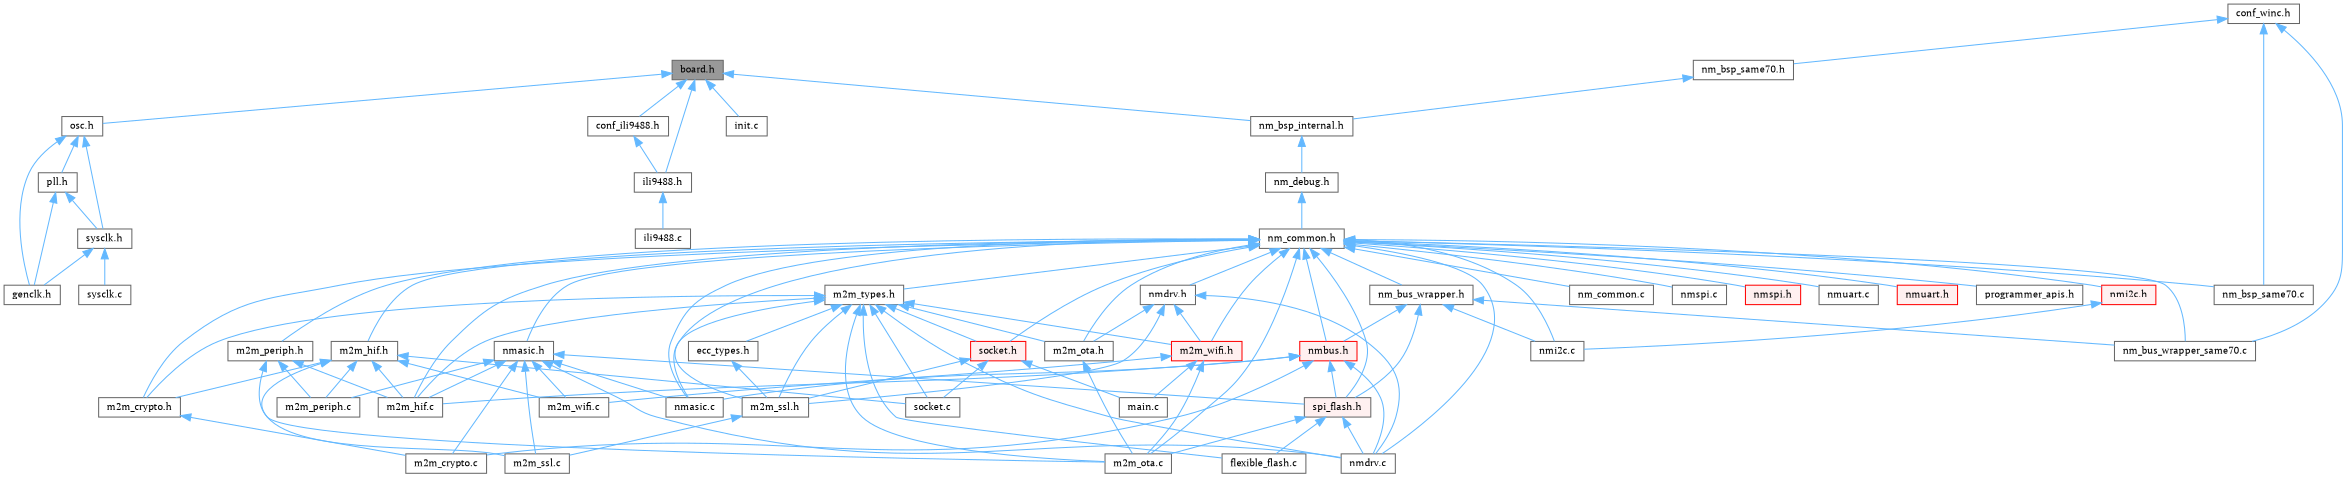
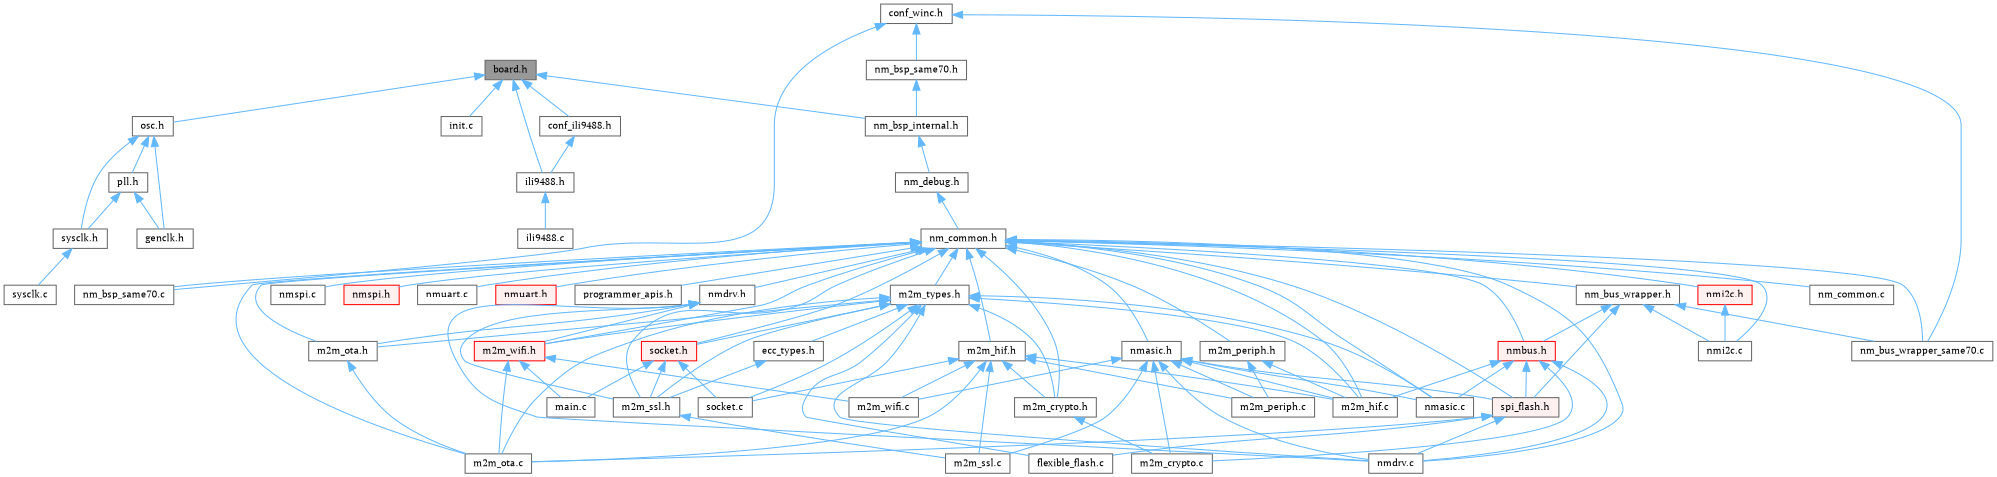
edge "genclk.h" -> "sysclk.h": removed
edge "m2m_ota.c" -> "m2m_periph.h": now "m2m_ota.c" -> "m2m_hif.h"
